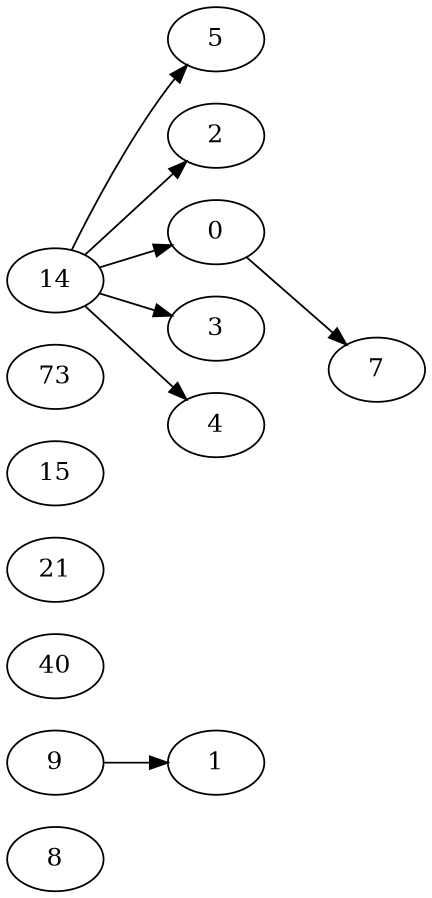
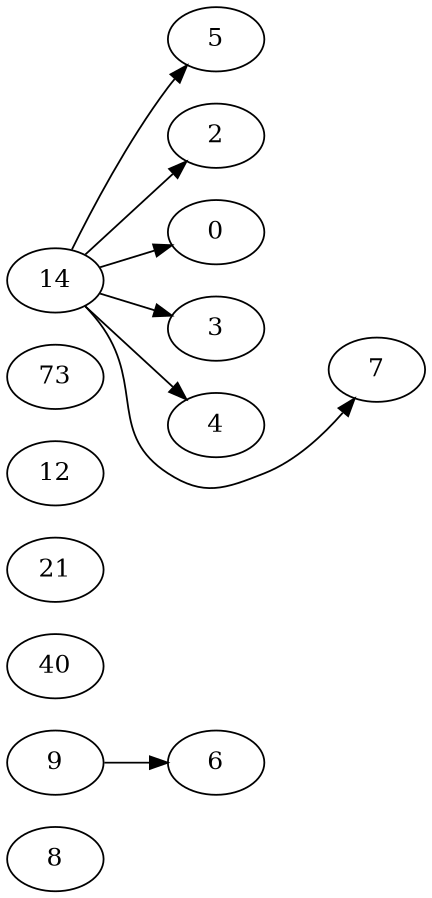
edge "0" -> "7": now "14" -> "7"
node "15": label "15" -> "12"
node "1": label "1" -> "6"
